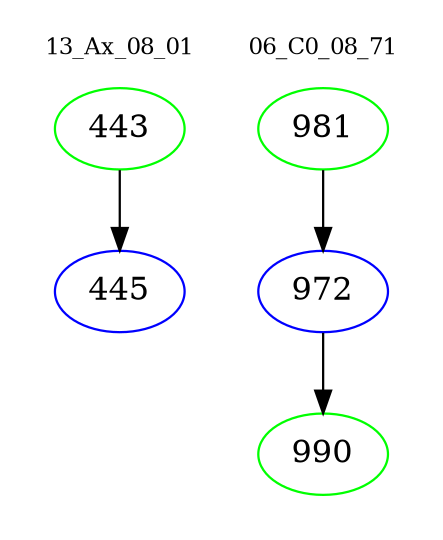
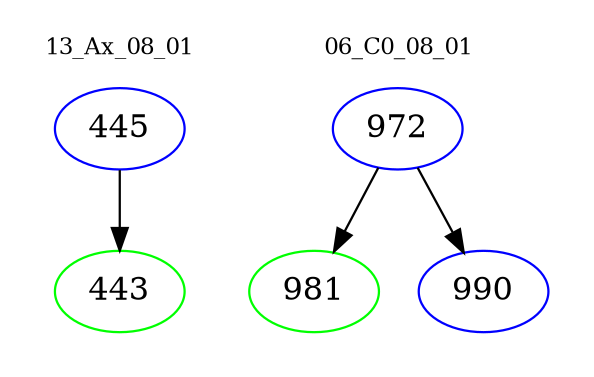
cluster "06_C0_08_71": label "06_C0_08_71" -> "06_C0_08_01"
edge "443" -> "445": reversed
edge "981" -> "972": reversed
node "990": color green -> blue
